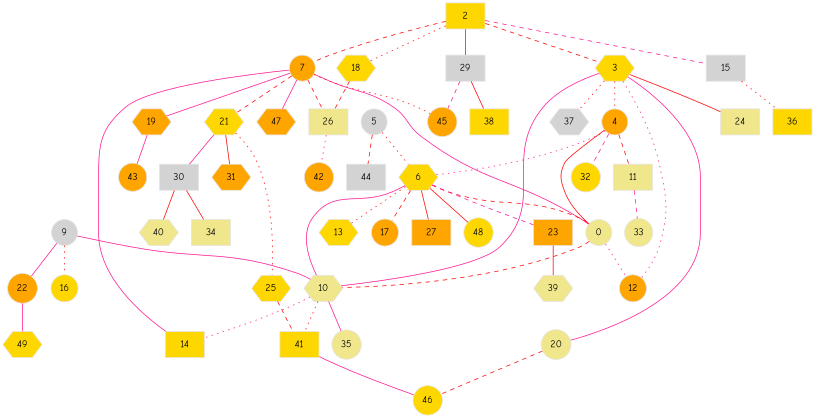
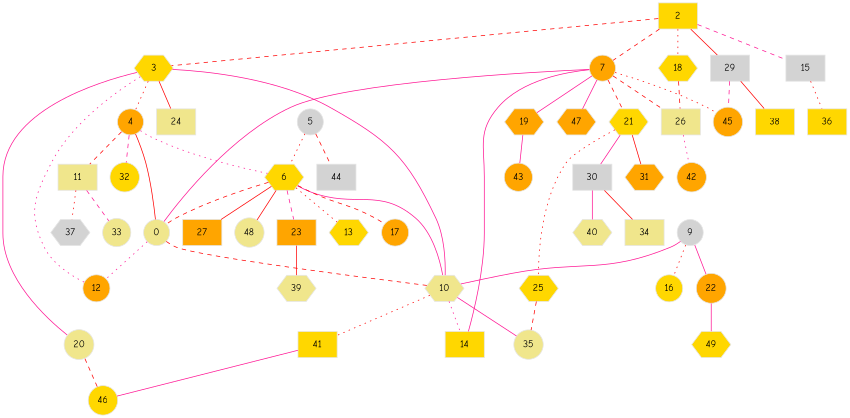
edge "3" -- "37": now "11" -- "37"
edge "30" -- "40": color red -> deeppink
node "48": fillcolor gold -> khaki
edge "25" -- "41": now "25" -- "35"
